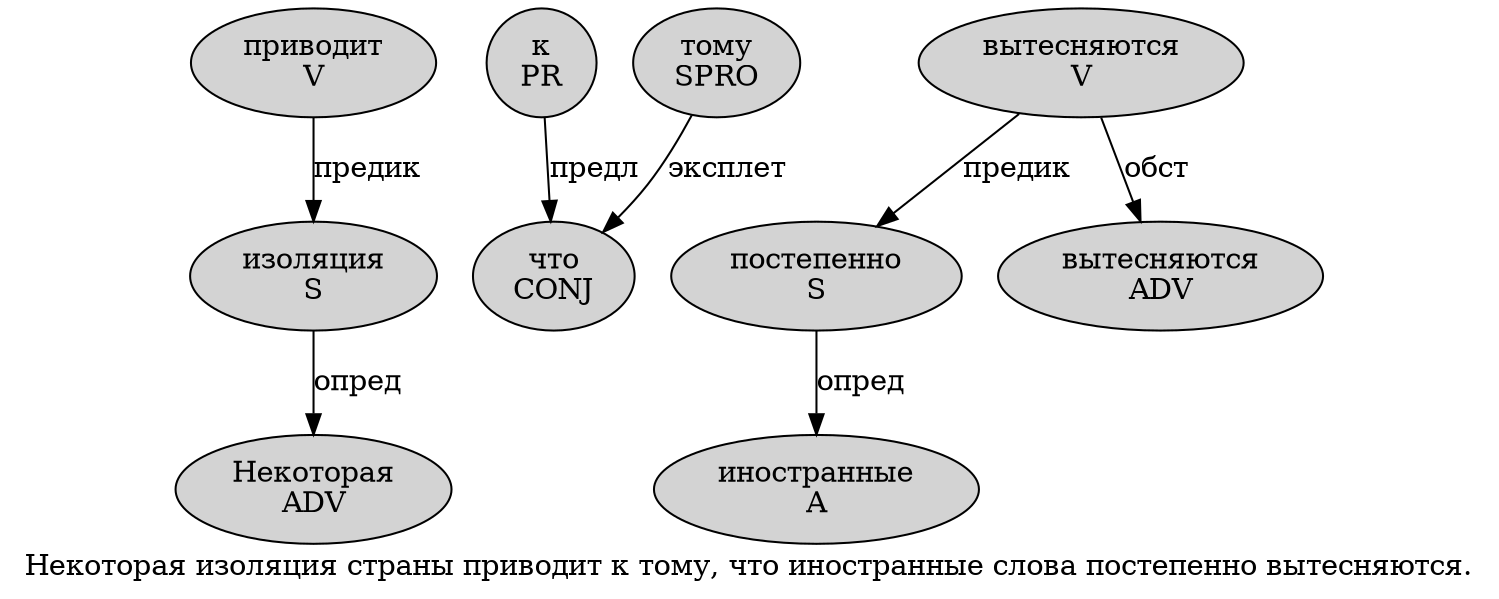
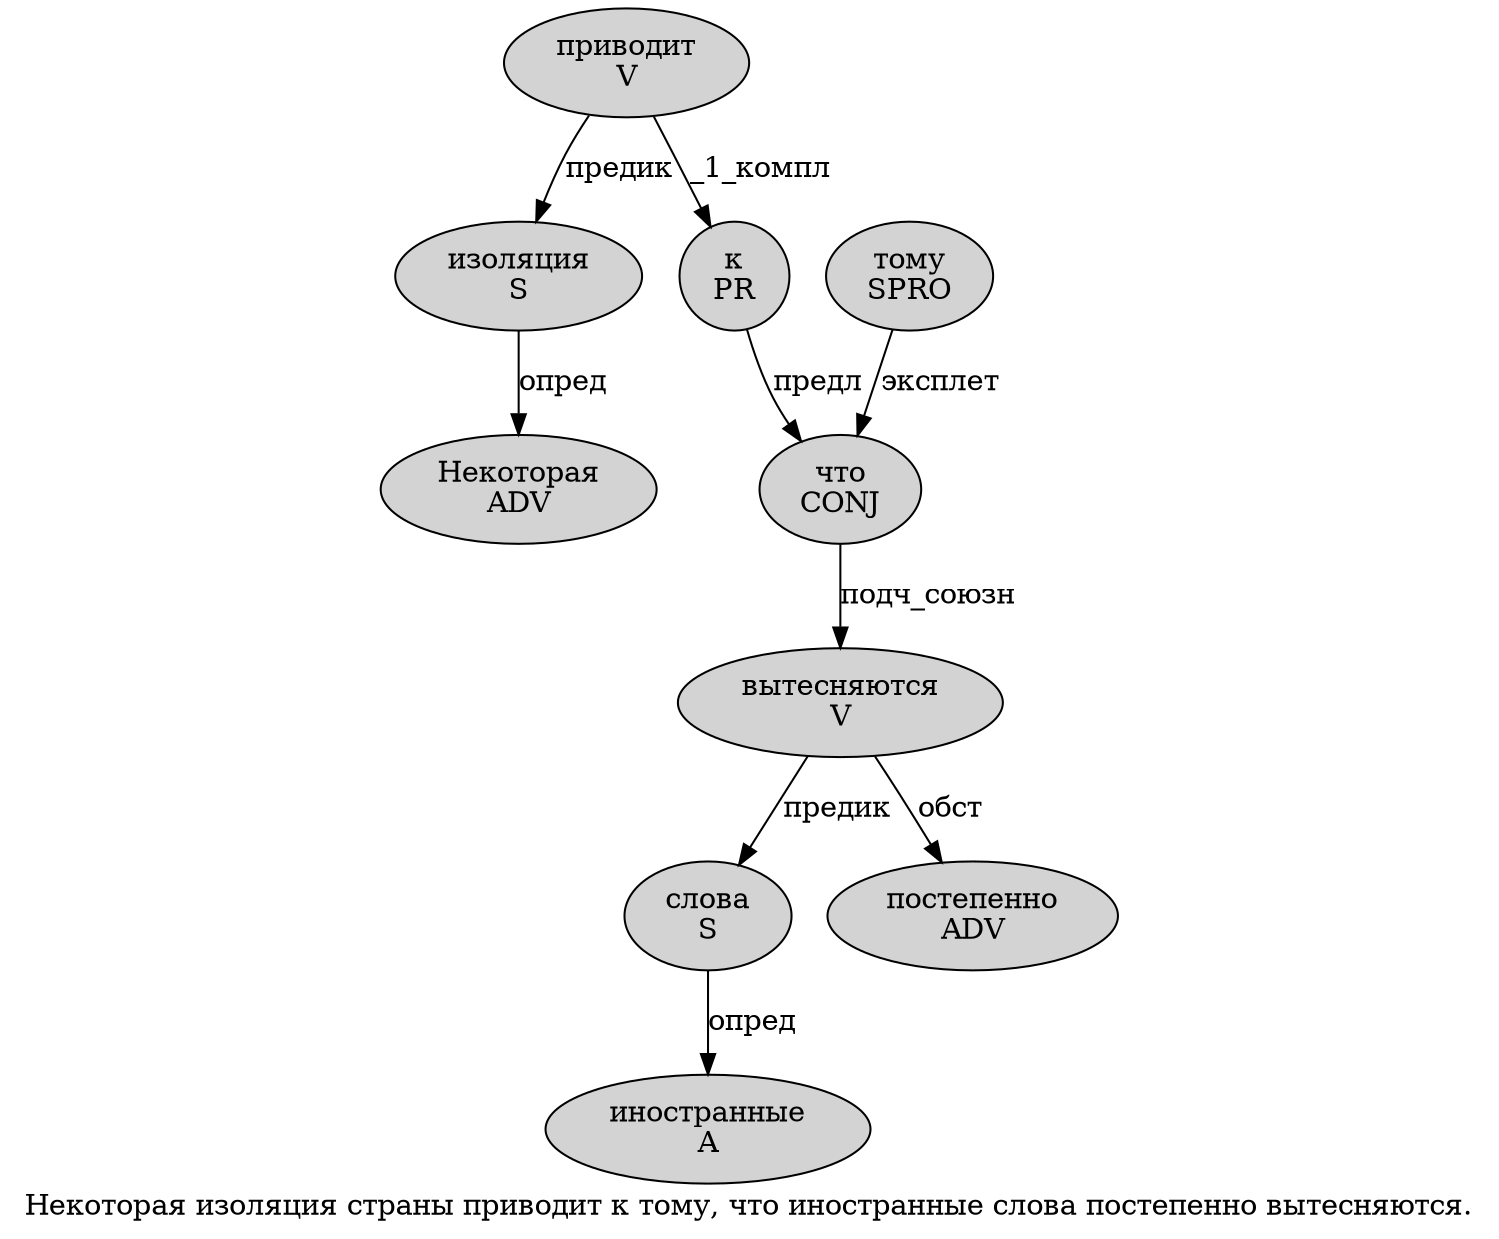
edge "приводит V" -> "к PR": added, label "_1_компл"
node "постепенно S": label "постепенно S" -> "слова S"
node "вытесняются ADV": label "вытесняются ADV" -> "постепенно ADV"
edge "что CONJ" -> "вытесняются V": added, label "подч_союзн"
